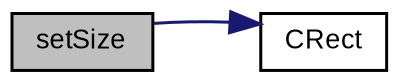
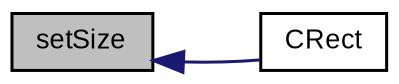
edge "setSize" -> "CRect": reversed
